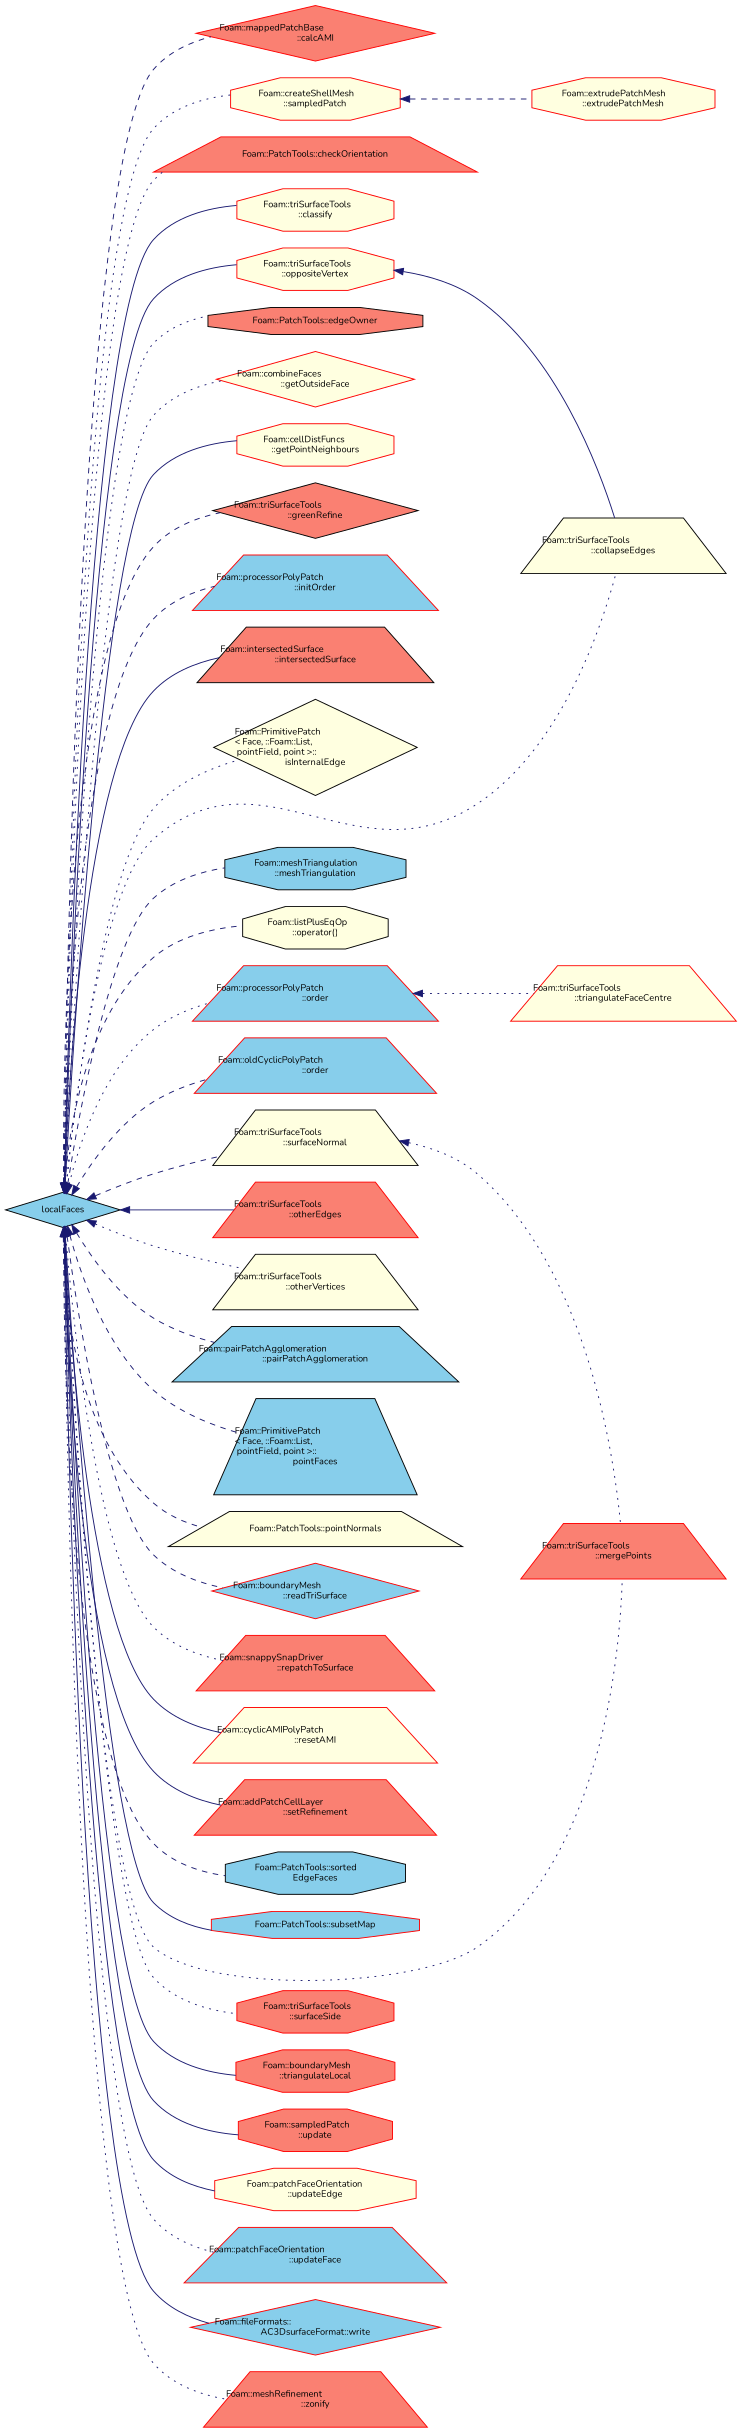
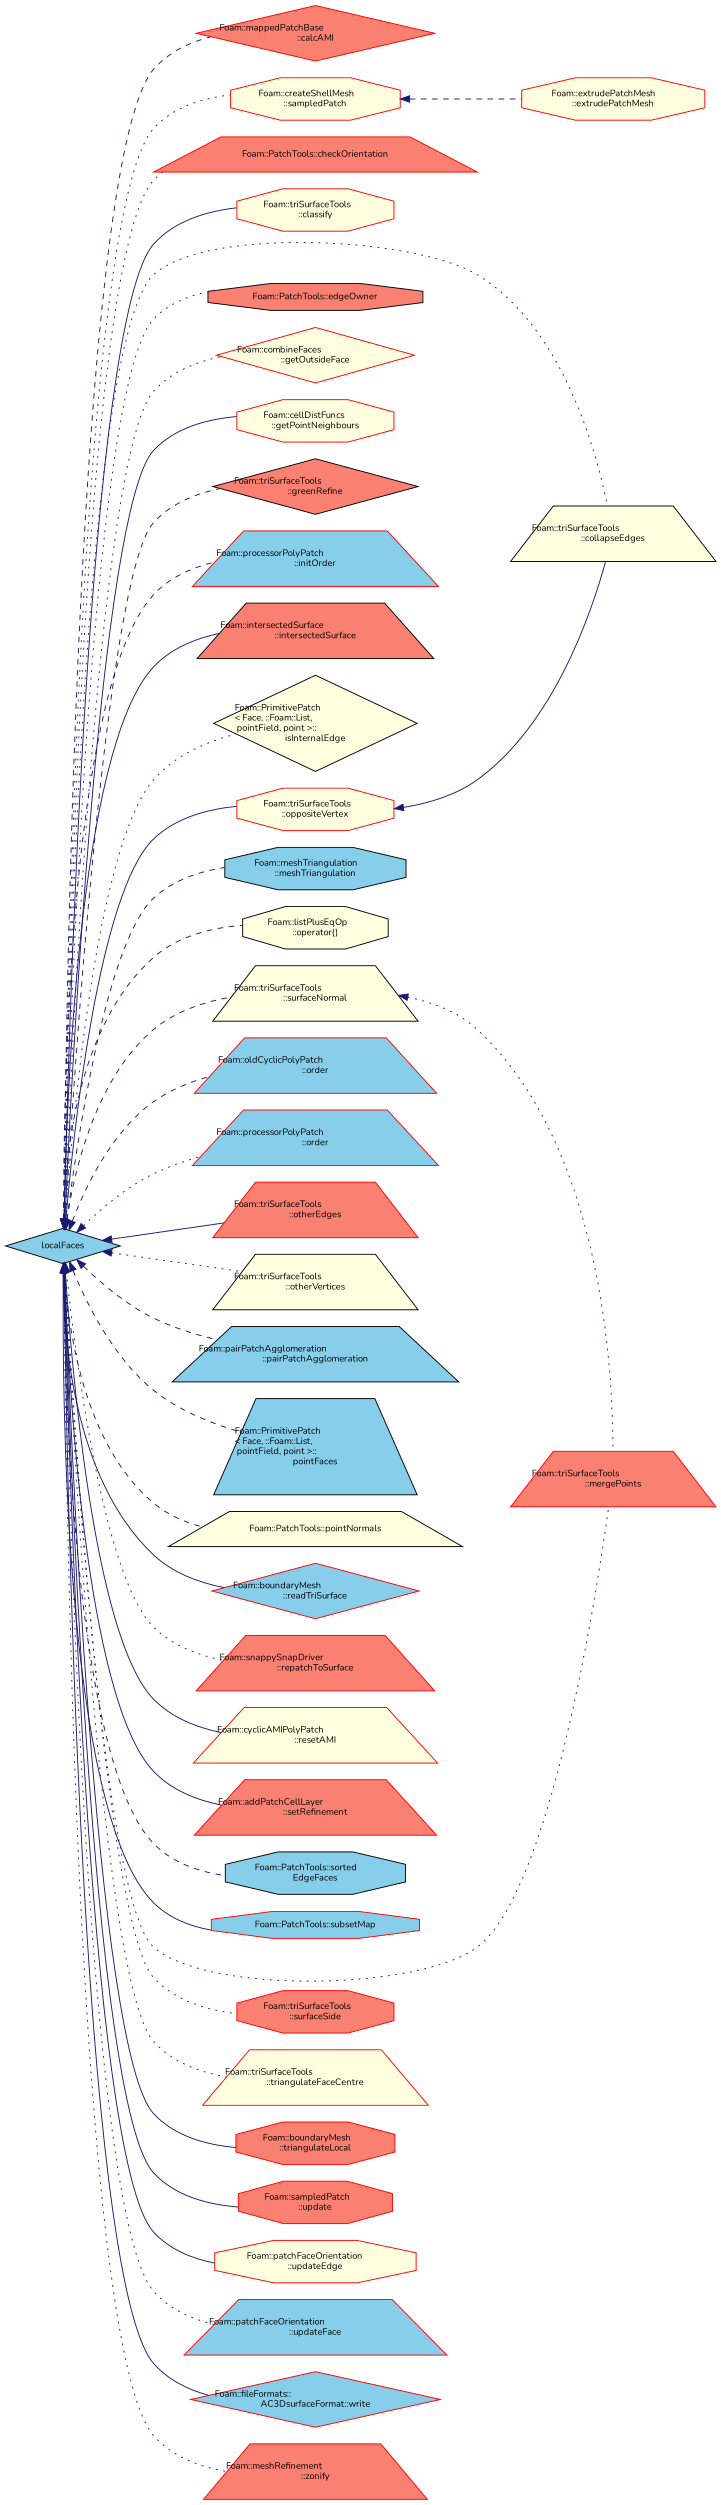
edge "Foam::triSurfaceTools ::triangulateFaceCentre" -> "Foam::processorPolyPatch ::order": now "Foam::triSurfaceTools ::triangulateFaceCentre" -> "localFaces"
edge "Foam::boundaryMesh ::readTriSurface" -> "localFaces": style dashed -> solid
